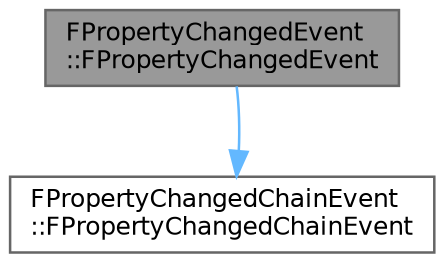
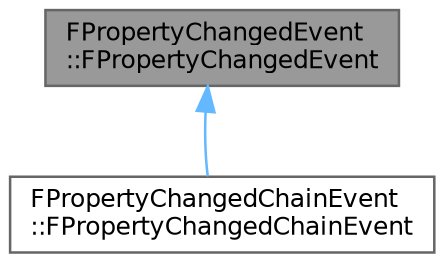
edge "FPropertyChangedEvent ::FPropertyChangedEvent" -> "FPropertyChangedChainEvent ::FPropertyChangedChainEvent": reversed
